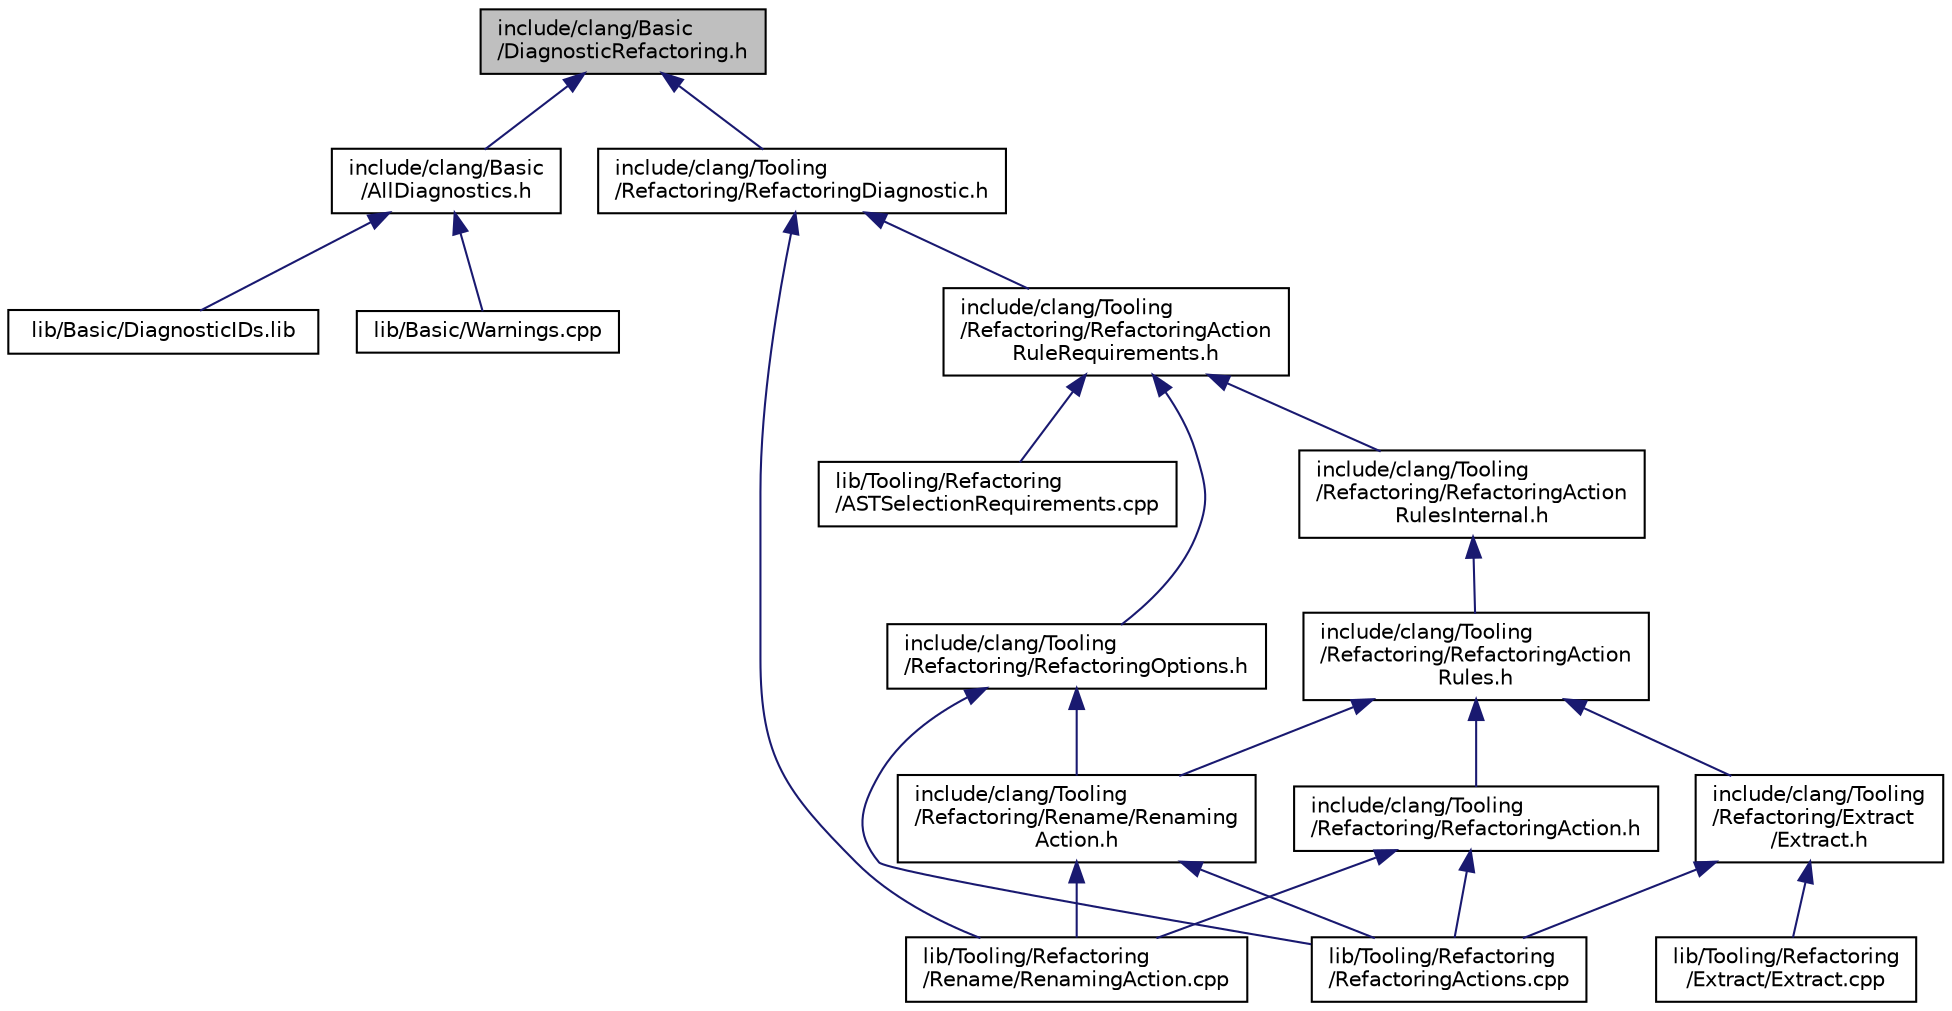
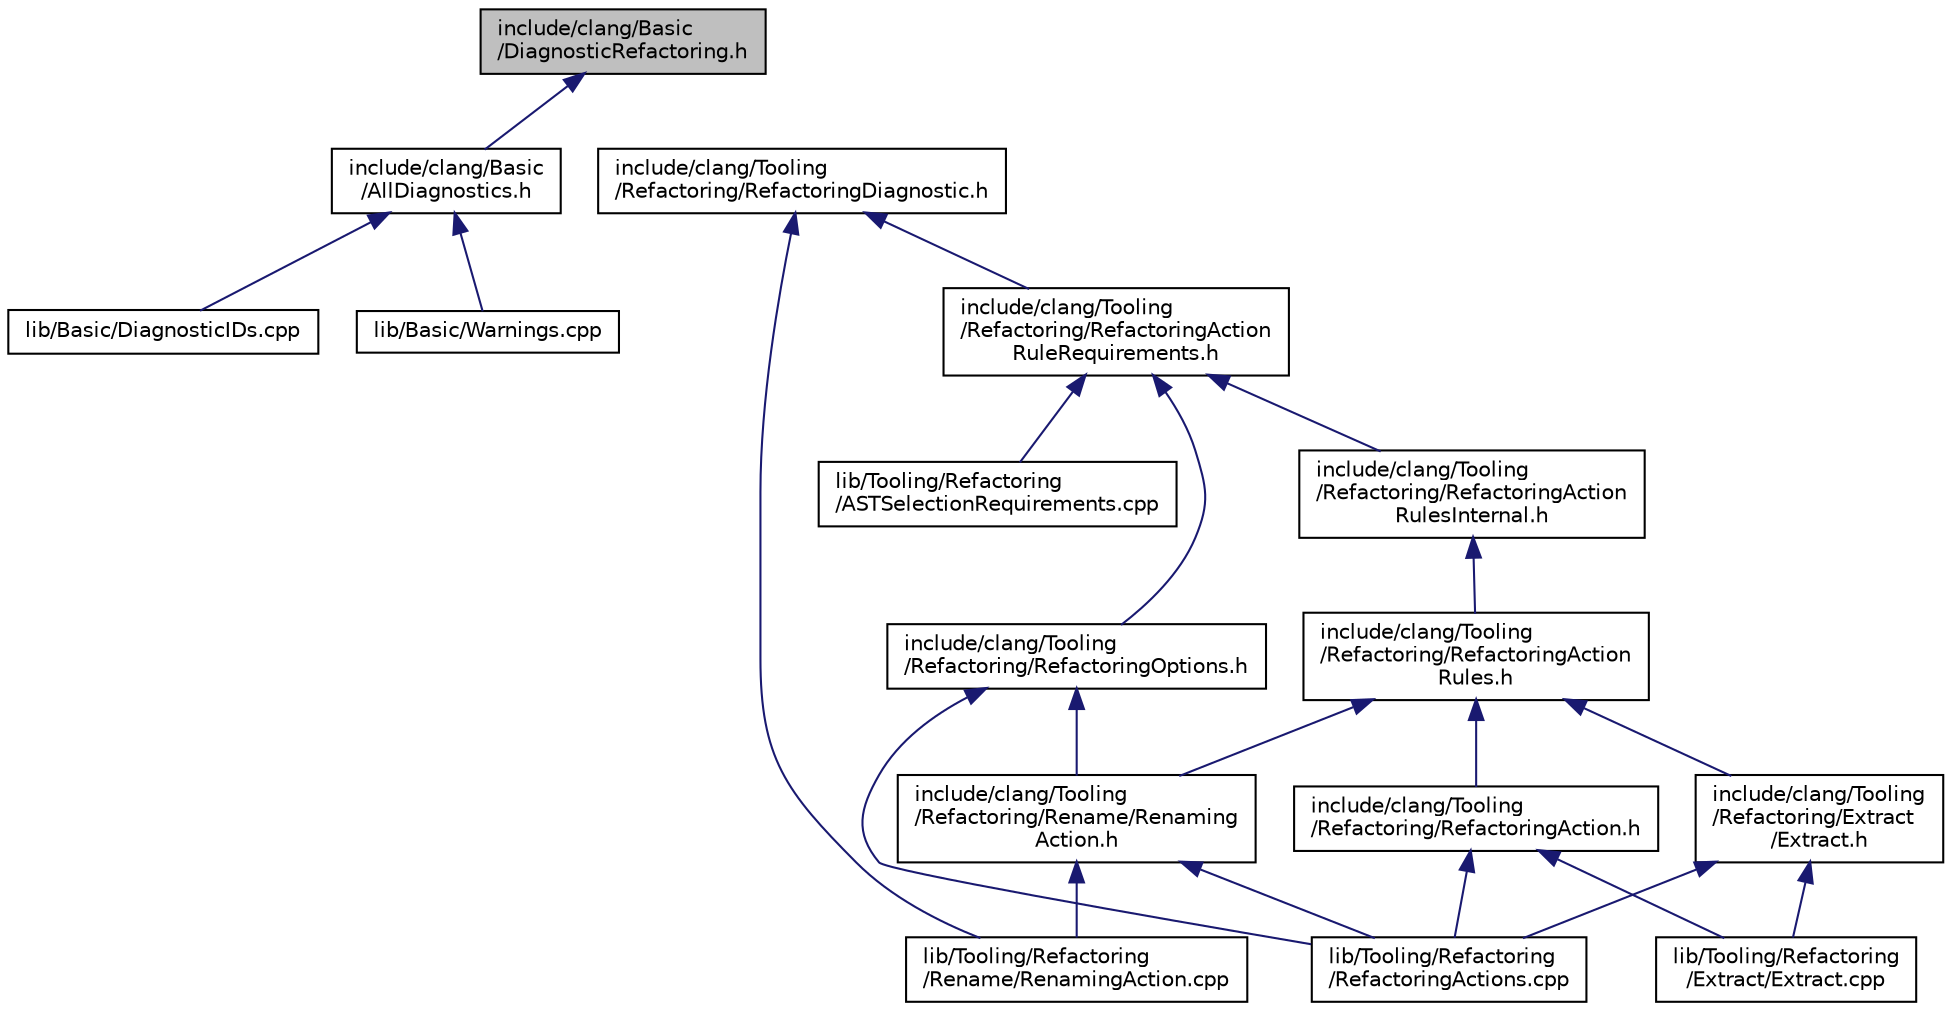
edge "include/clang/Tooling /Refactoring/RefactoringDiagnostic.h" -> "include/clang/Basic /DiagnosticRefactoring.h": removed
node "lib/Basic/DiagnosticIDs.lib": label "lib/Basic/DiagnosticIDs.lib" -> "lib/Basic/DiagnosticIDs.cpp"
edge "lib/Tooling/Refactoring /Rename/RenamingAction.cpp" -> "include/clang/Tooling /Refactoring/RefactoringAction.h": now "lib/Tooling/Refactoring /Extract/Extract.cpp" -> "include/clang/Tooling /Refactoring/RefactoringAction.h"
